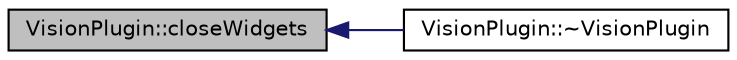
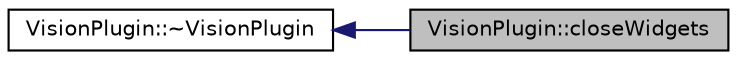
edge "VisionPlugin::~VisionPlugin" -> "VisionPlugin::closeWidgets": reversed
